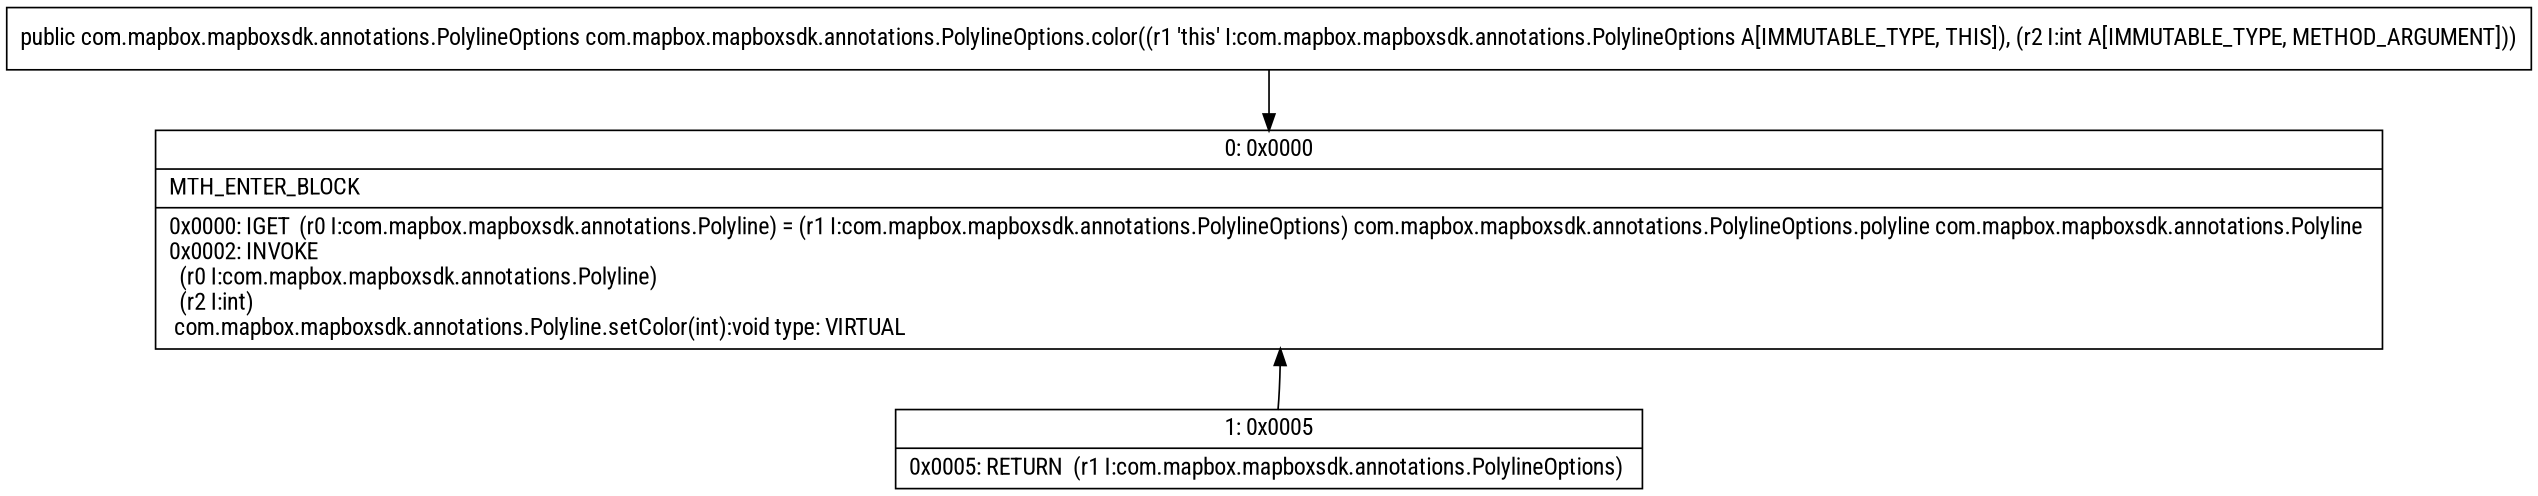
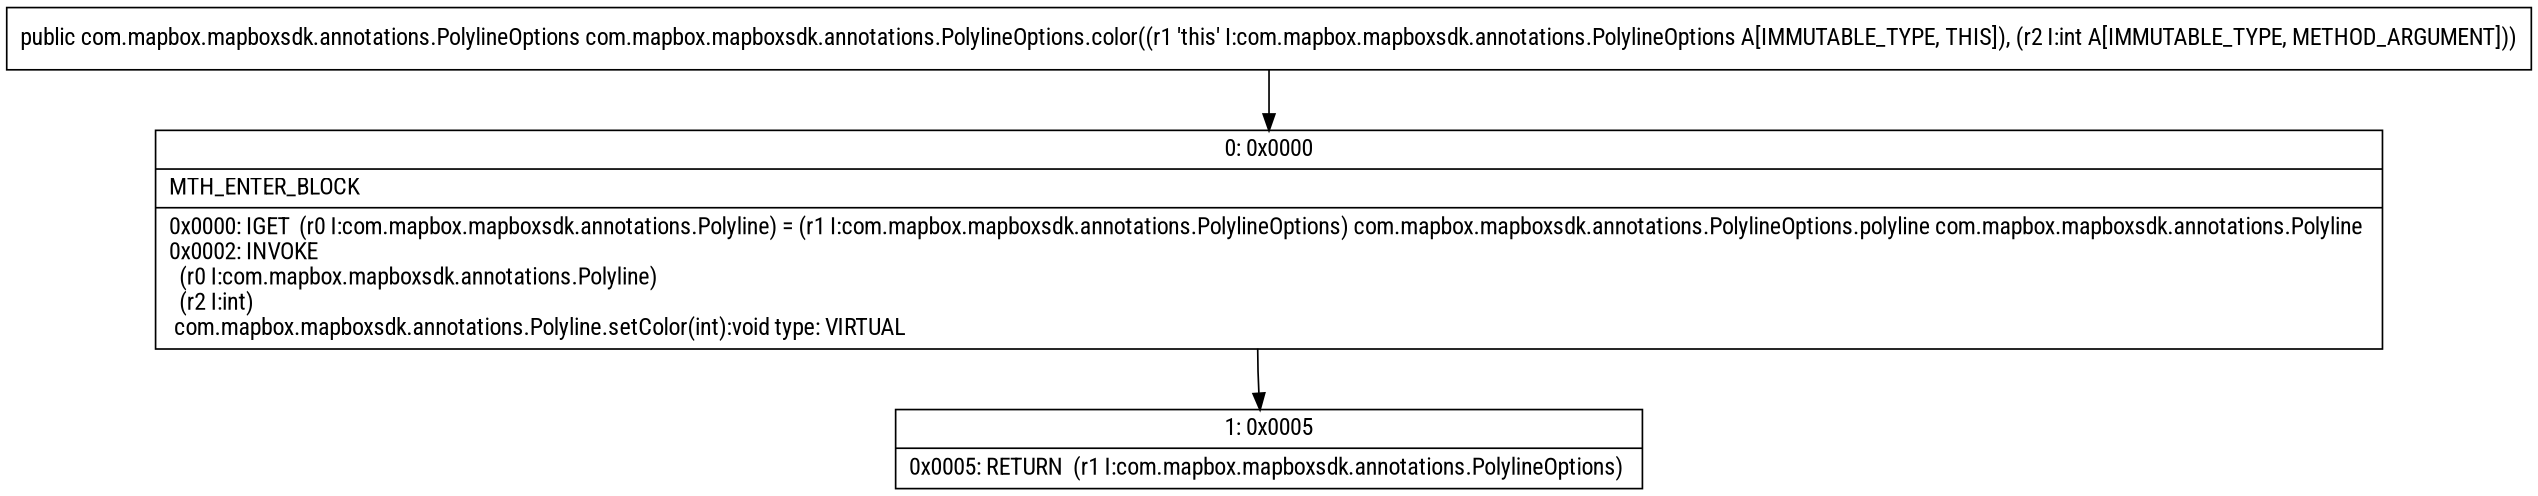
edge "1: 0x0005" -> "0: 0x0000": reversed
